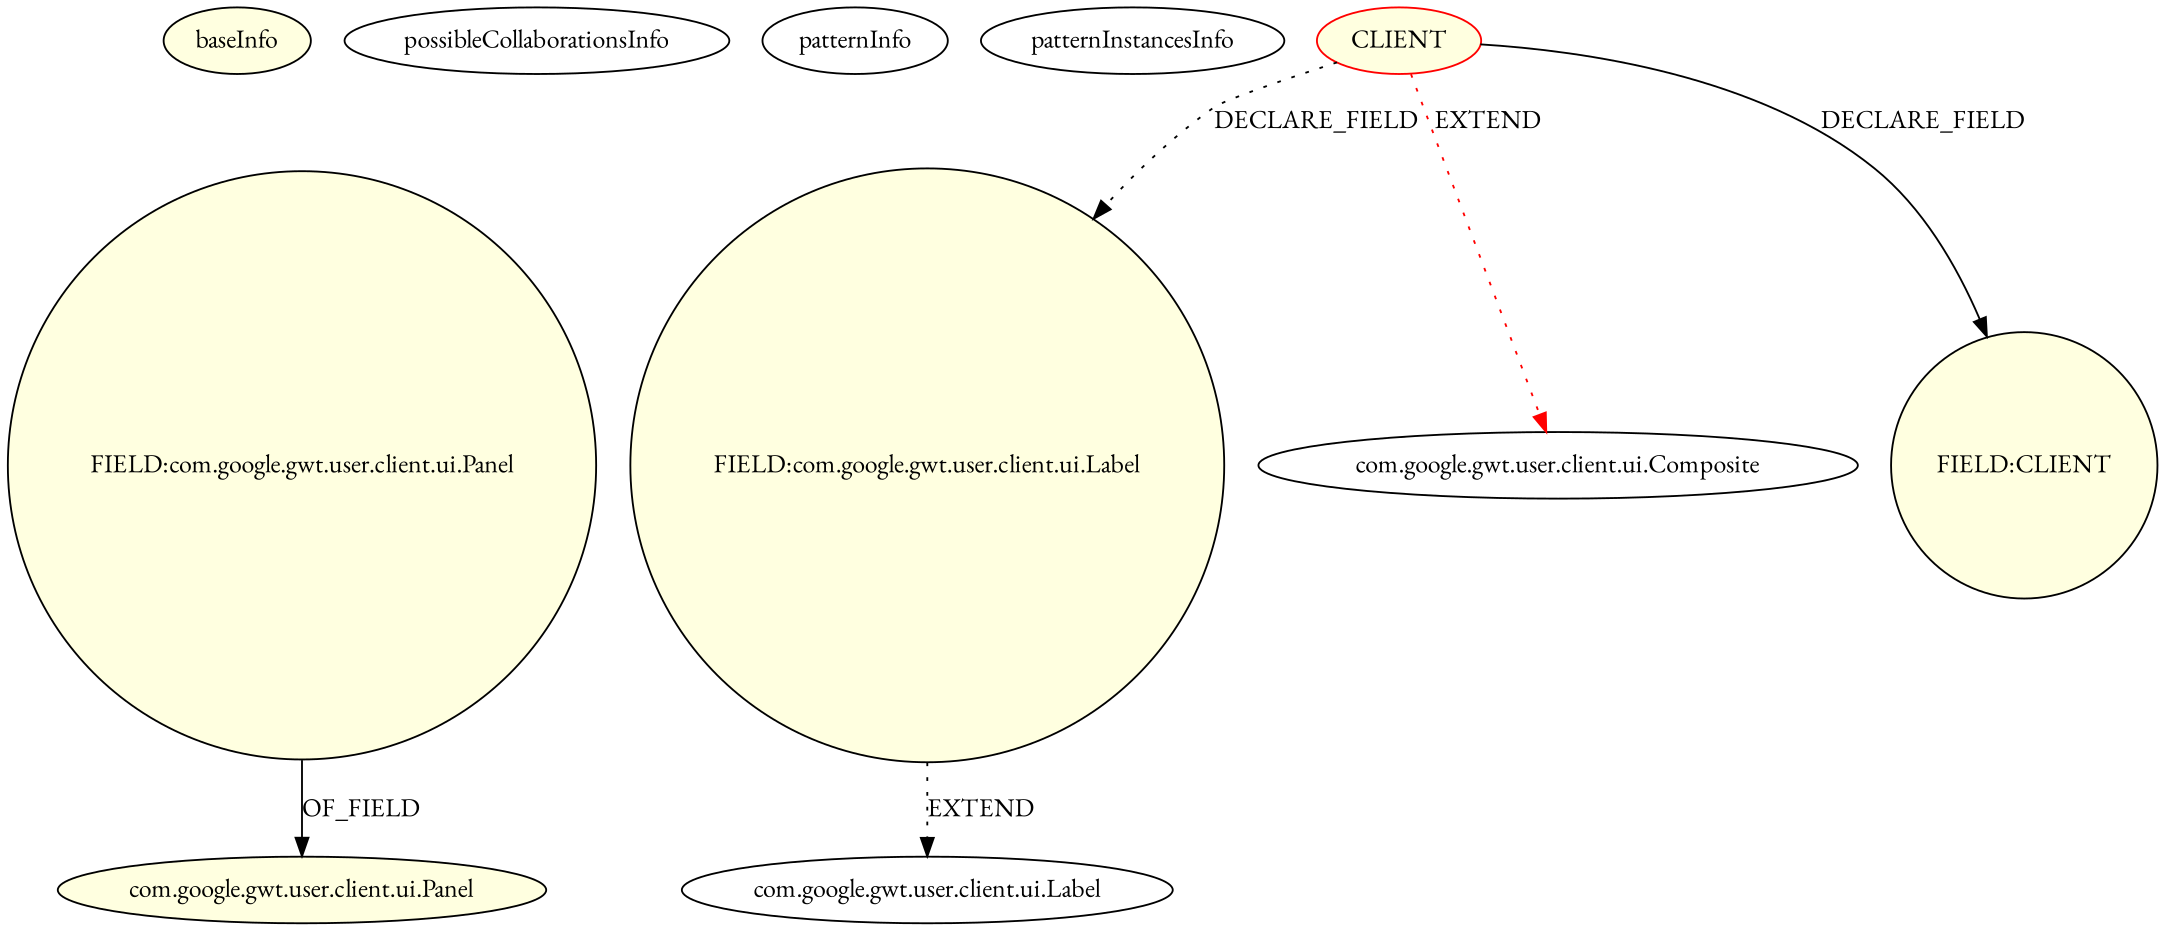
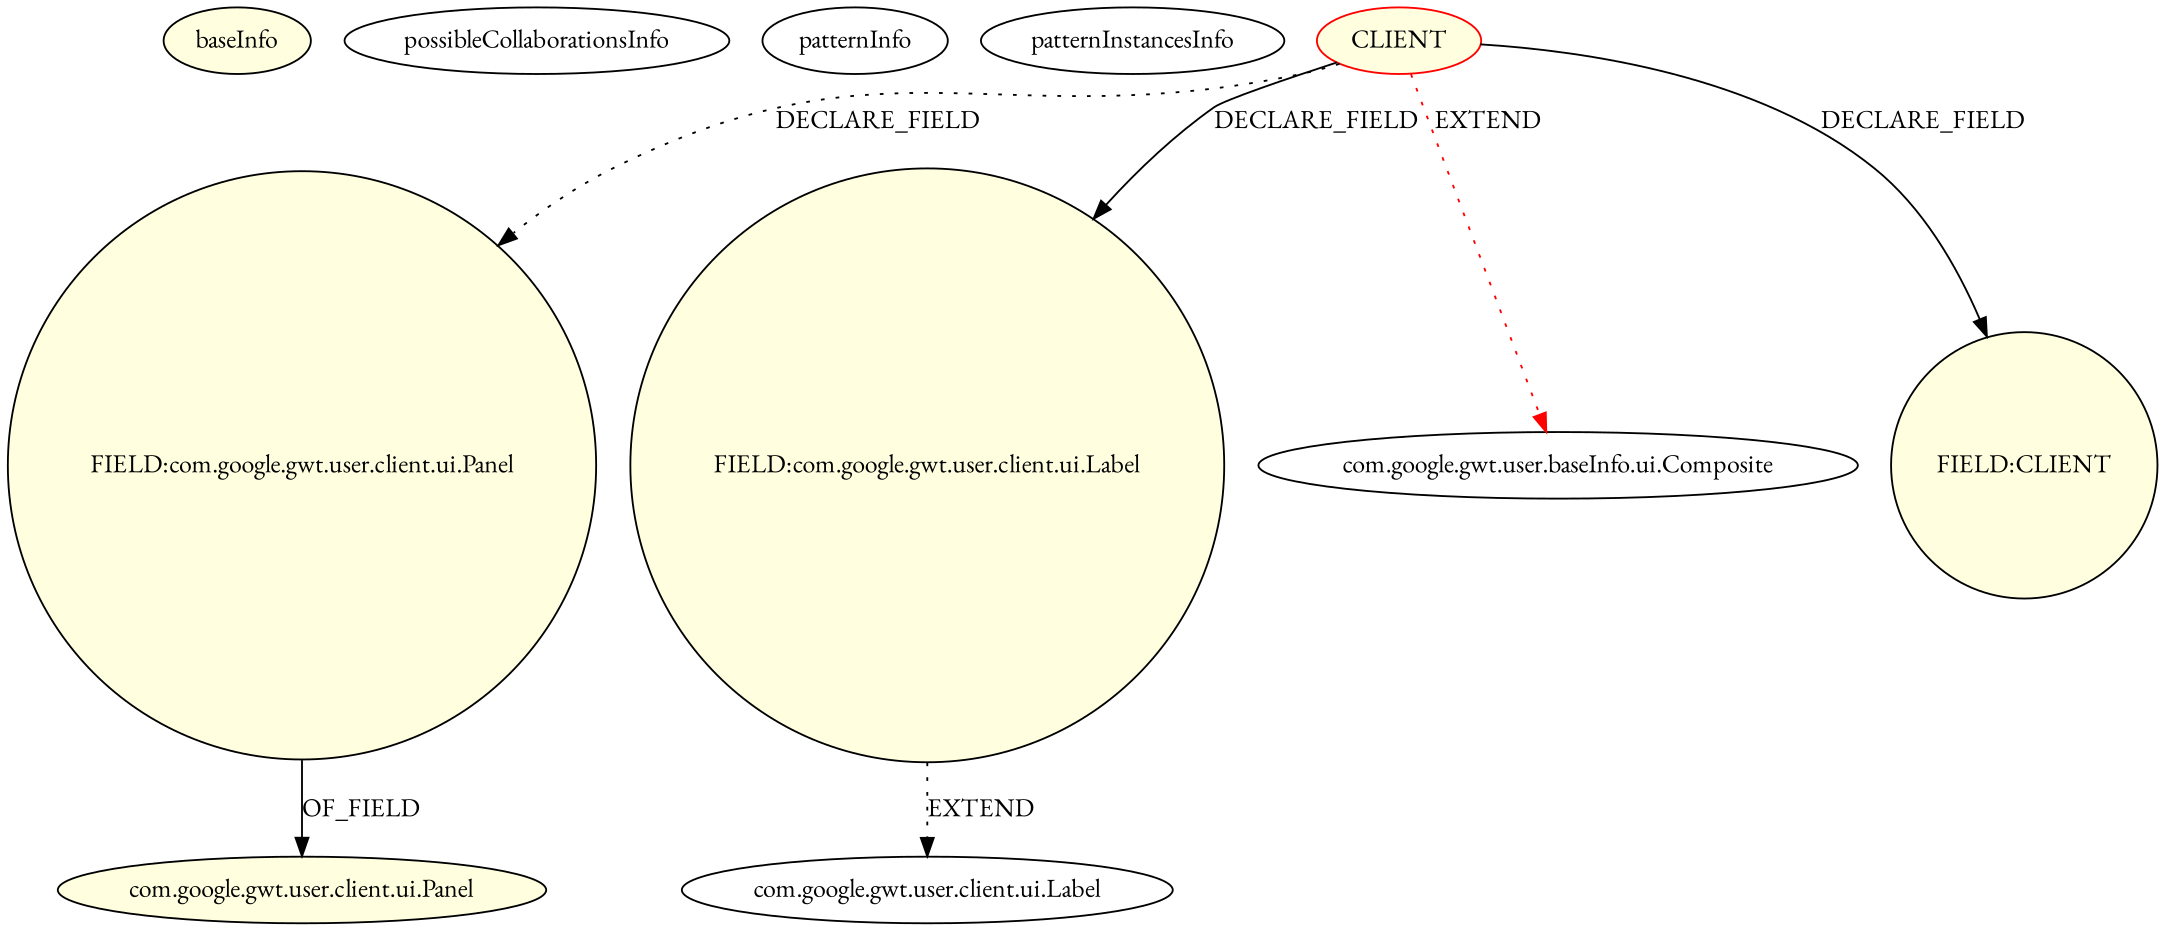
edge "CLIENT" -> "FIELD:com.google.gwt.user.client.ui.Panel": added, label "DECLARE_FIELD"
edge "CLIENT" -> "FIELD:com.google.gwt.user.client.ui.Label": style dotted -> solid
node "com.google.gwt.user.client.ui.Composite": label "com.google.gwt.user.client.ui.Composite" -> "com.google.gwt.user.baseInfo.ui.Composite"
